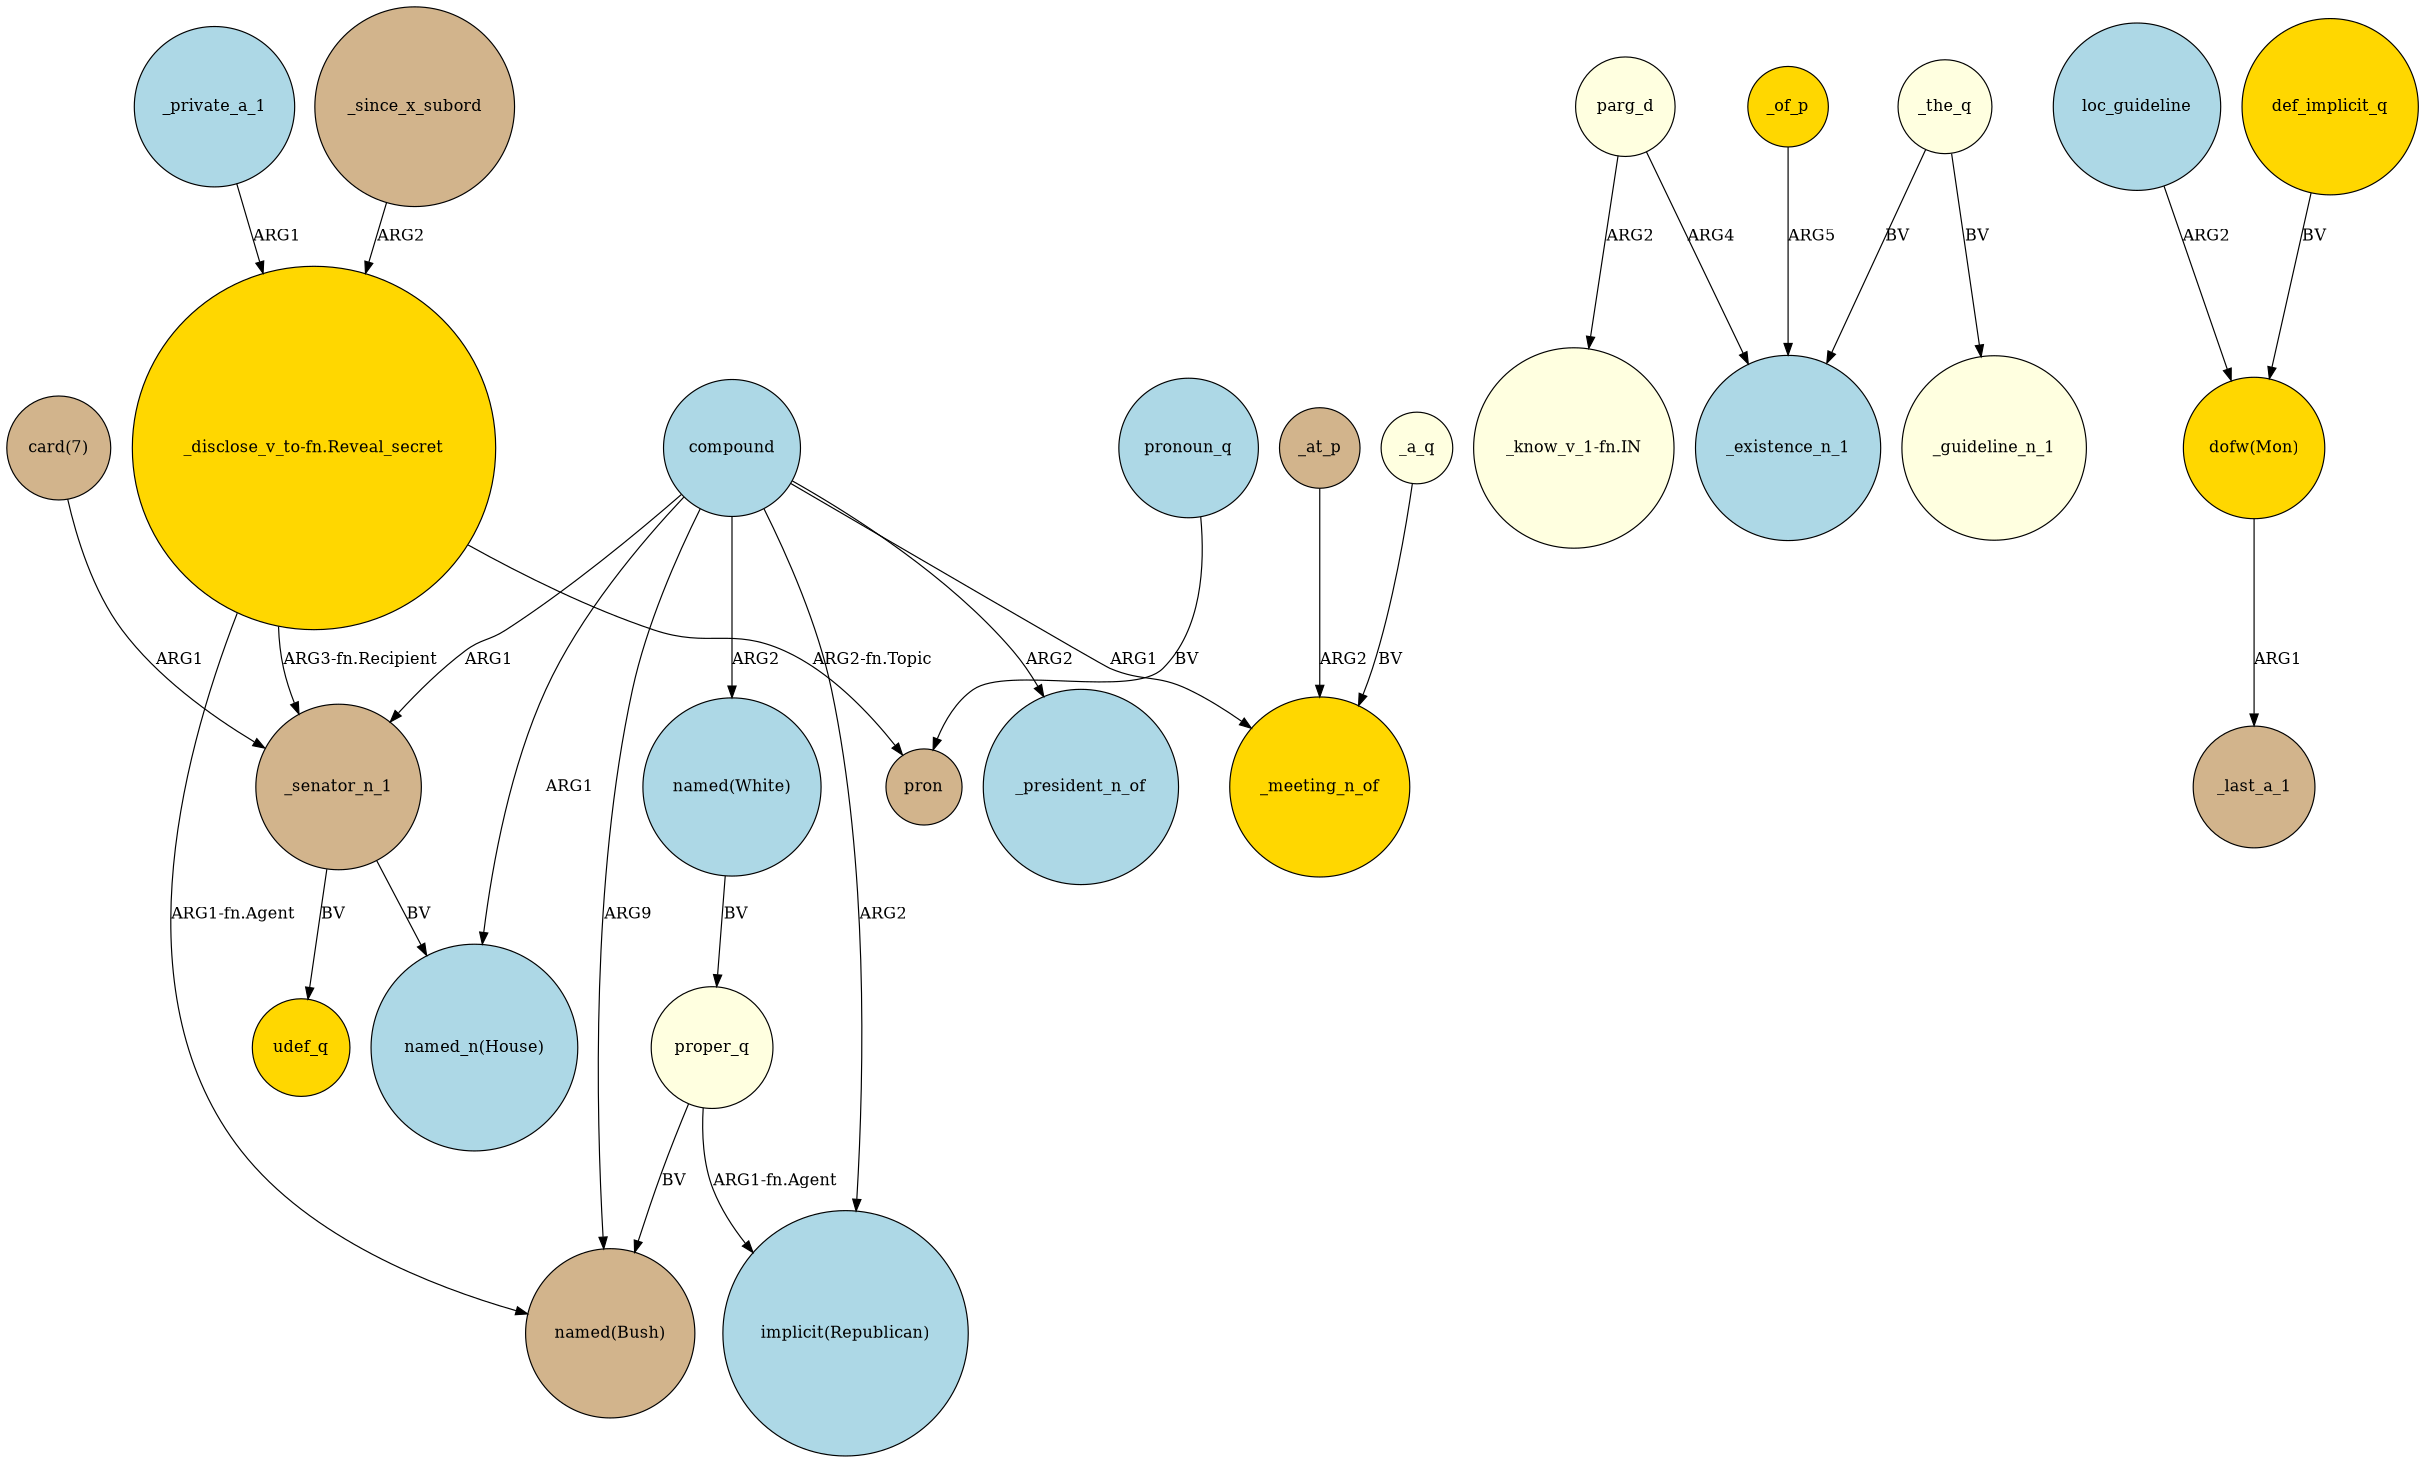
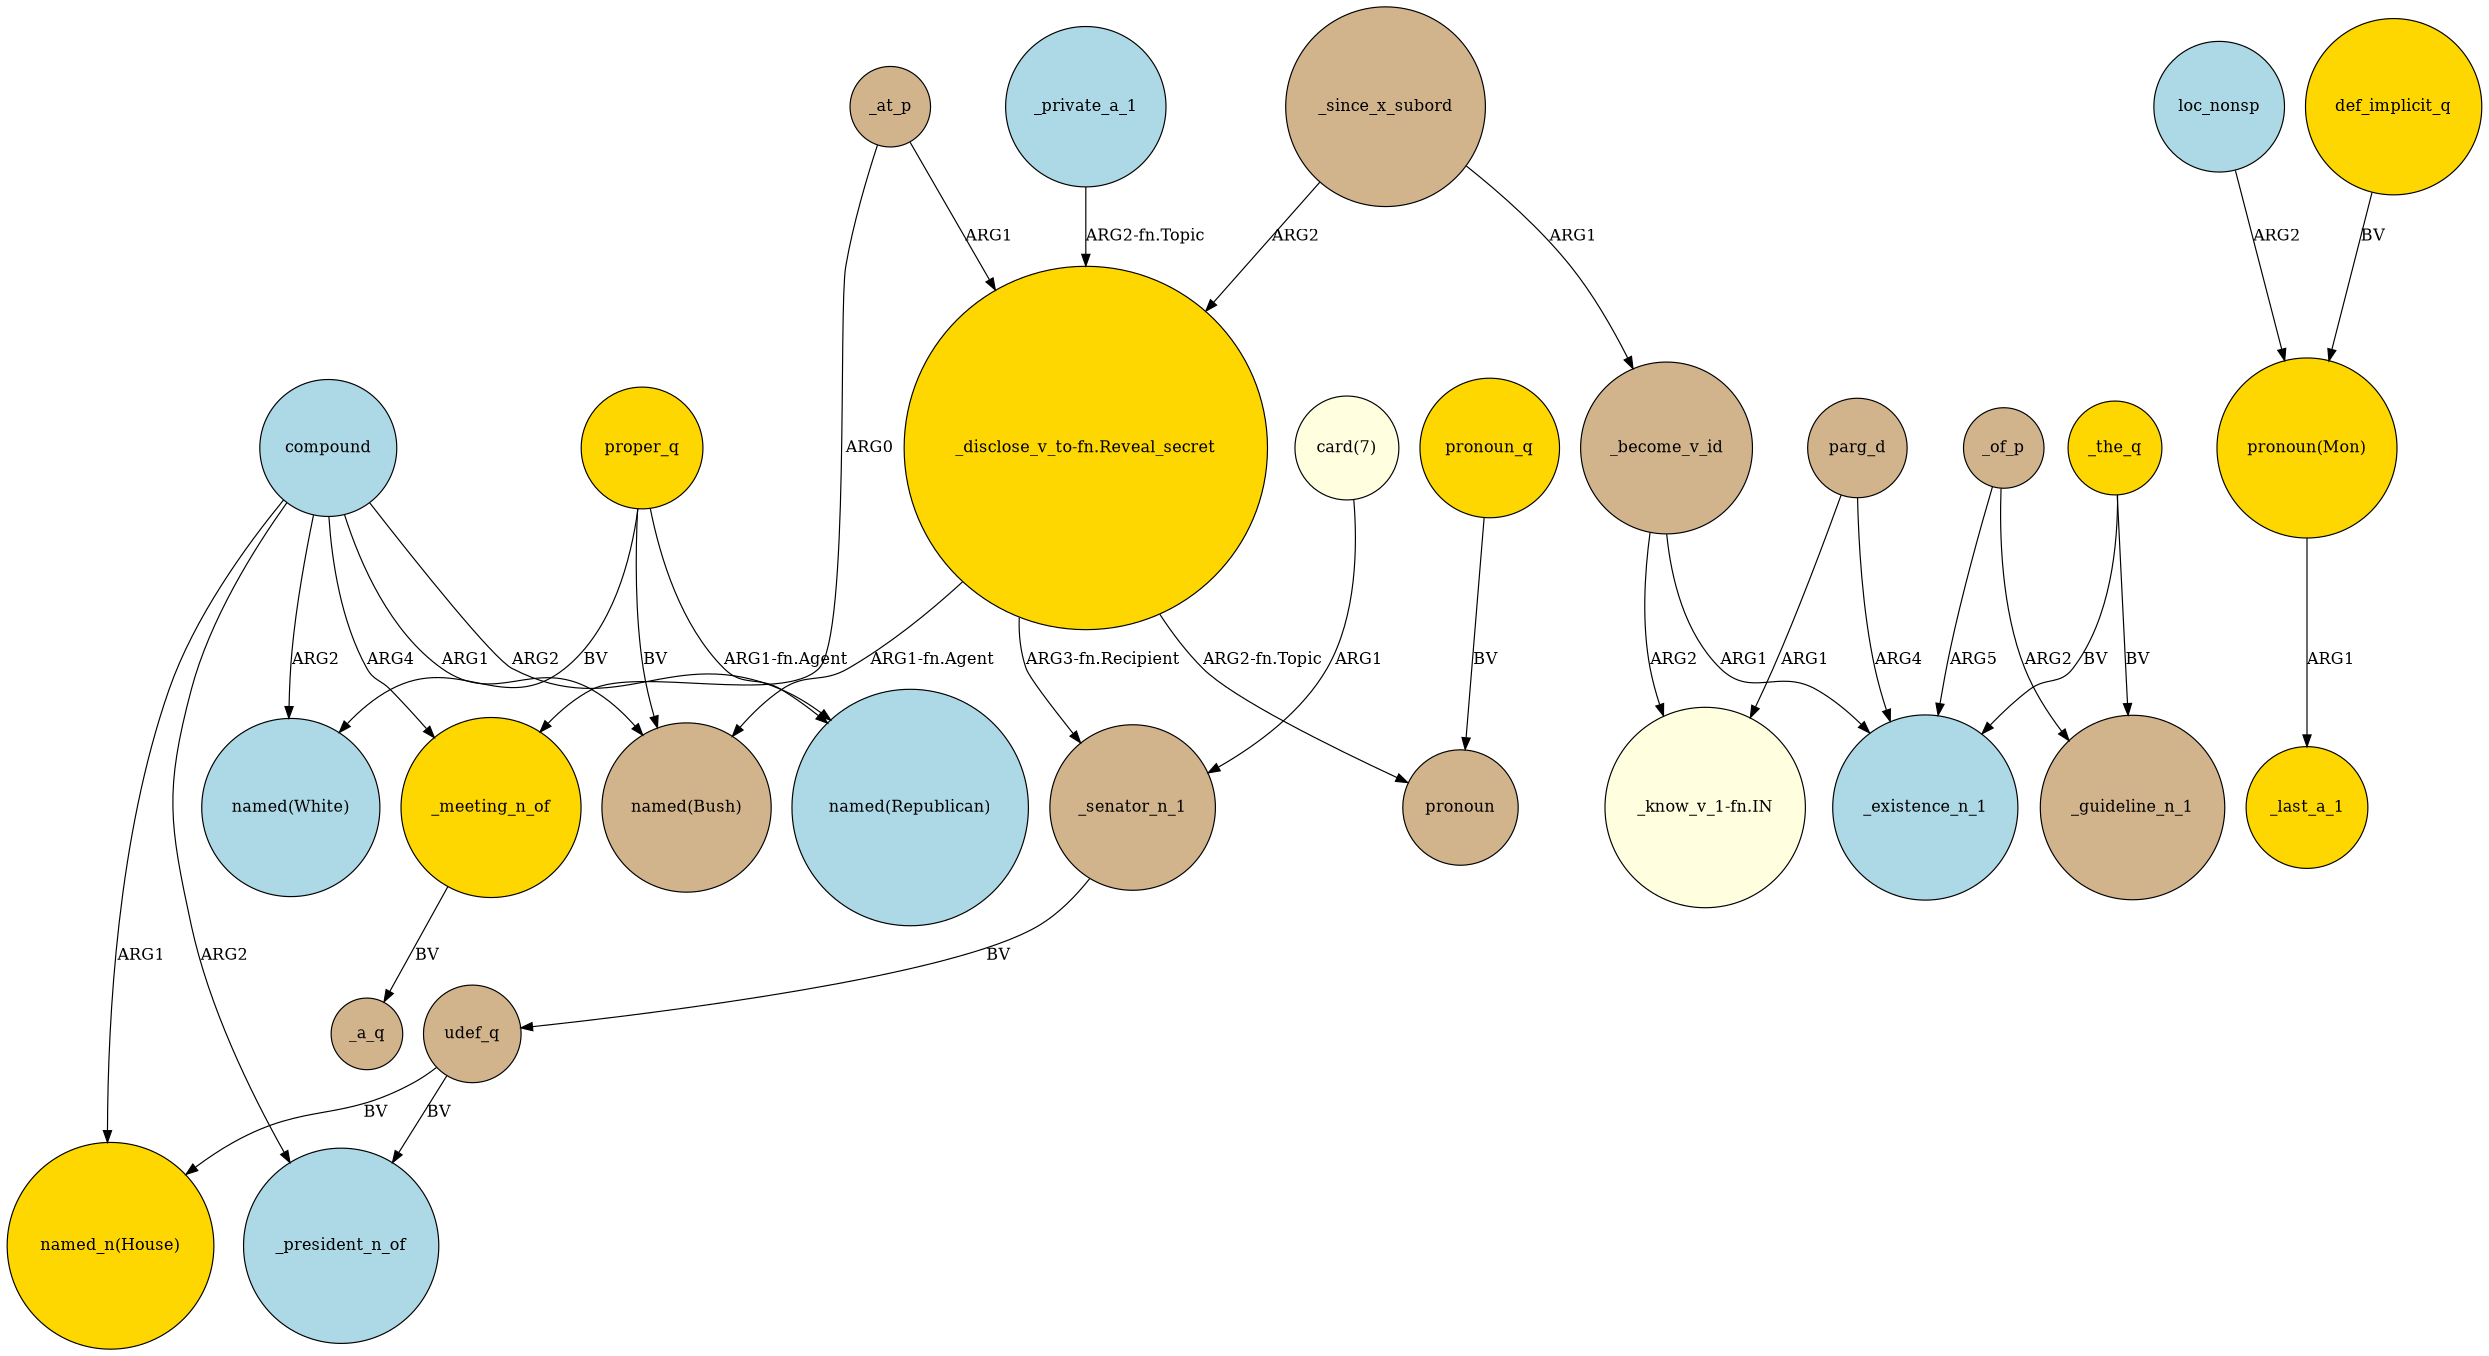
node "parg_d": fillcolor lightyellow -> tan
node "_of_p": fillcolor gold -> tan
node "_the_q": fillcolor lightyellow -> gold
node "loc_guideline": label "loc_guideline" -> "loc_nonsp"
edge "_at_p" -> "_disclose_v_to-fn.Reveal_secret": added, label "ARG1"
edge "_private_a_1" -> "_disclose_v_to-fn.Reveal_secret": label "ARG1" -> "ARG2-fn.Topic"
edge "parg_d" -> "_know_v_1-fn.IN": label "ARG2" -> "ARG1"
node "card(7)": fillcolor tan -> lightyellow
node "pronoun_q": fillcolor lightblue -> gold
node "_a_q": fillcolor lightyellow -> tan
node "_become_v_id": added
node "_guideline_n_1": fillcolor lightyellow -> tan
node "dofw(Mon)": label "dofw(Mon)" -> "pronoun(Mon)"
edge "_a_q" -> "_meeting_n_of": reversed
edge "compound" -> "_senator_n_1": removed, label "ARG1"
edge "_of_p" -> "_guideline_n_1": added, label "ARG2"
edge "compound" -> "_meeting_n_of": label "ARG1" -> "ARG4"
edge "_at_p" -> "_meeting_n_of": label "ARG2" -> "ARG0"
node "pron": label "pron" -> "pronoun"
node "_last_a_1": fillcolor tan -> gold
edge "_senator_n_1" -> "named_n(House)": now "udef_q" -> "named_n(House)"
edge "compound" -> "named(Bush)": label "ARG9" -> "ARG1"
edge "named(White)" -> "proper_q": reversed
node "udef_q": fillcolor gold -> tan
node "named_n(House)": fillcolor lightblue -> gold
node "proper_q": fillcolor lightyellow -> gold
edge "udef_q" -> "_president_n_of": added, label "BV"
node "implicit(Republican)": label "implicit(Republican)" -> "named(Republican)"
